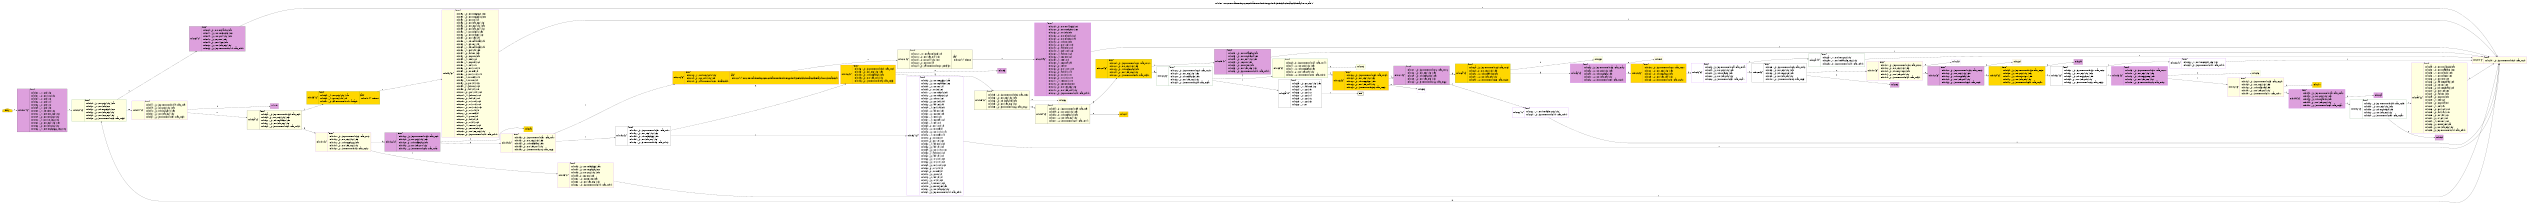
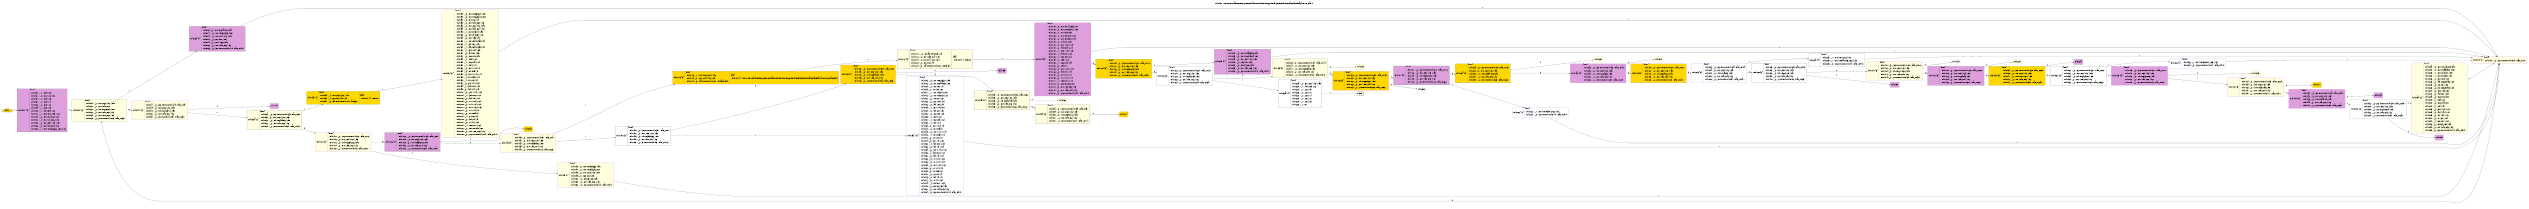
edge "0x401bf4 [25]" -> "0x401c0d [25]": now "0x402129 [93]" -> "0x401c0d [25]"
